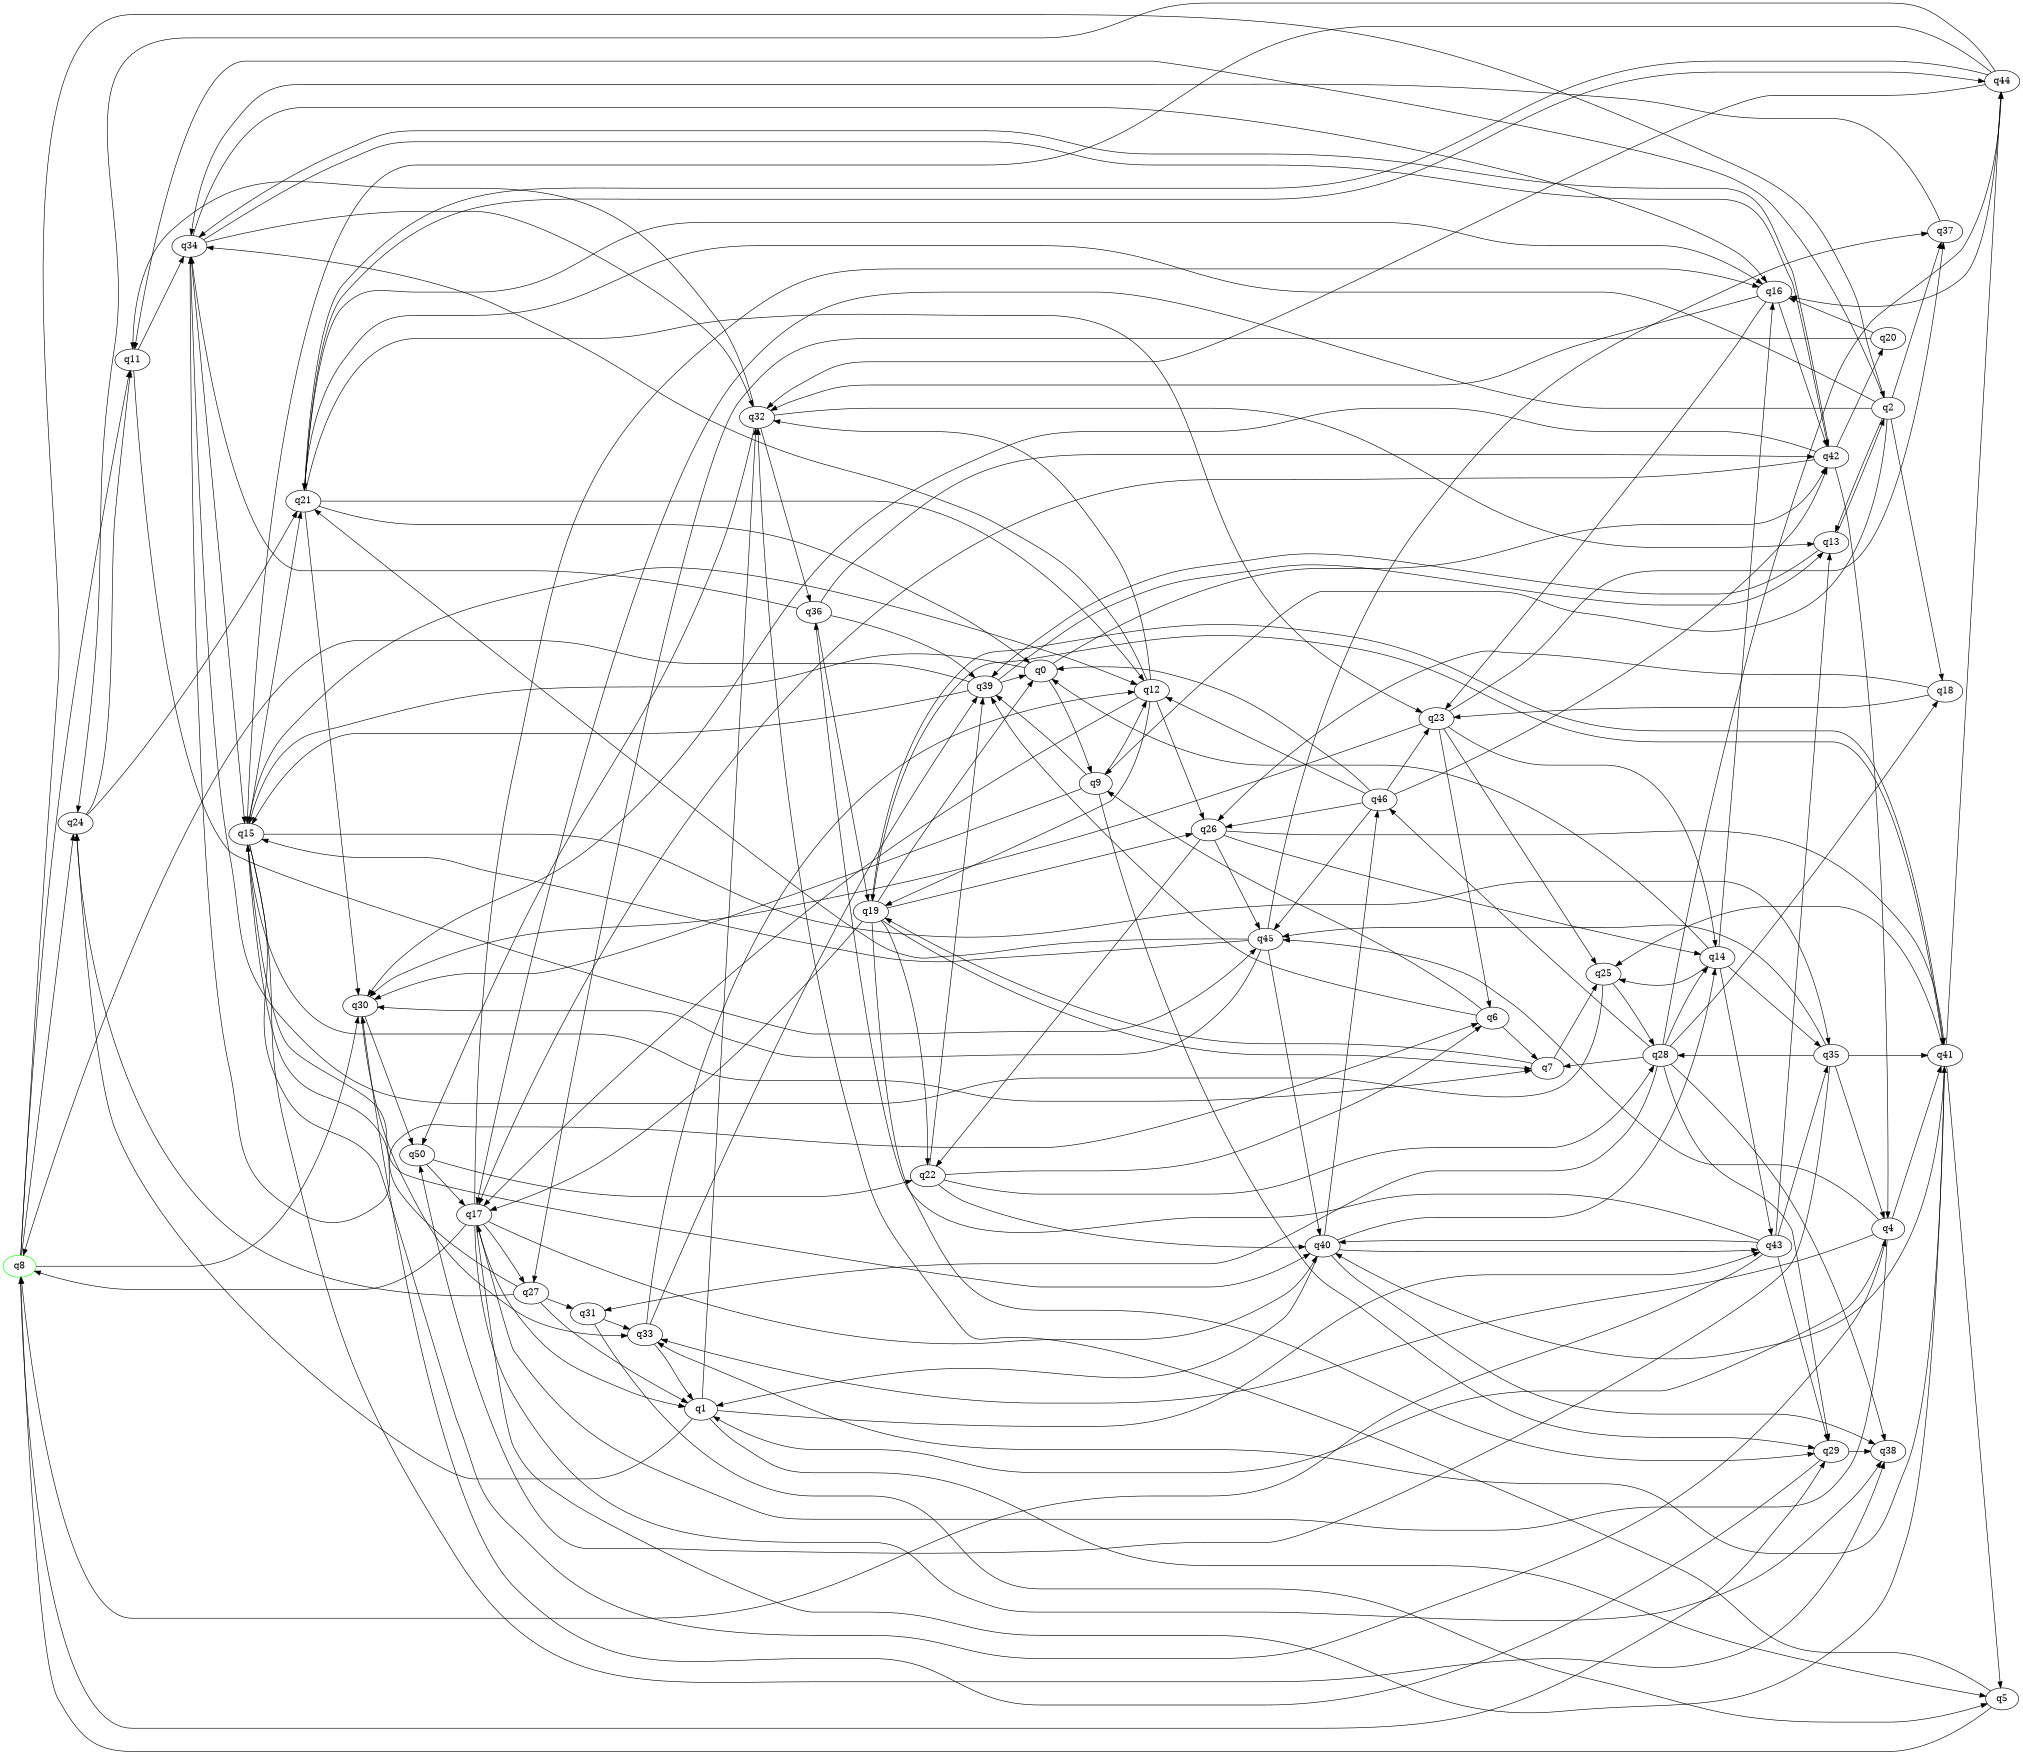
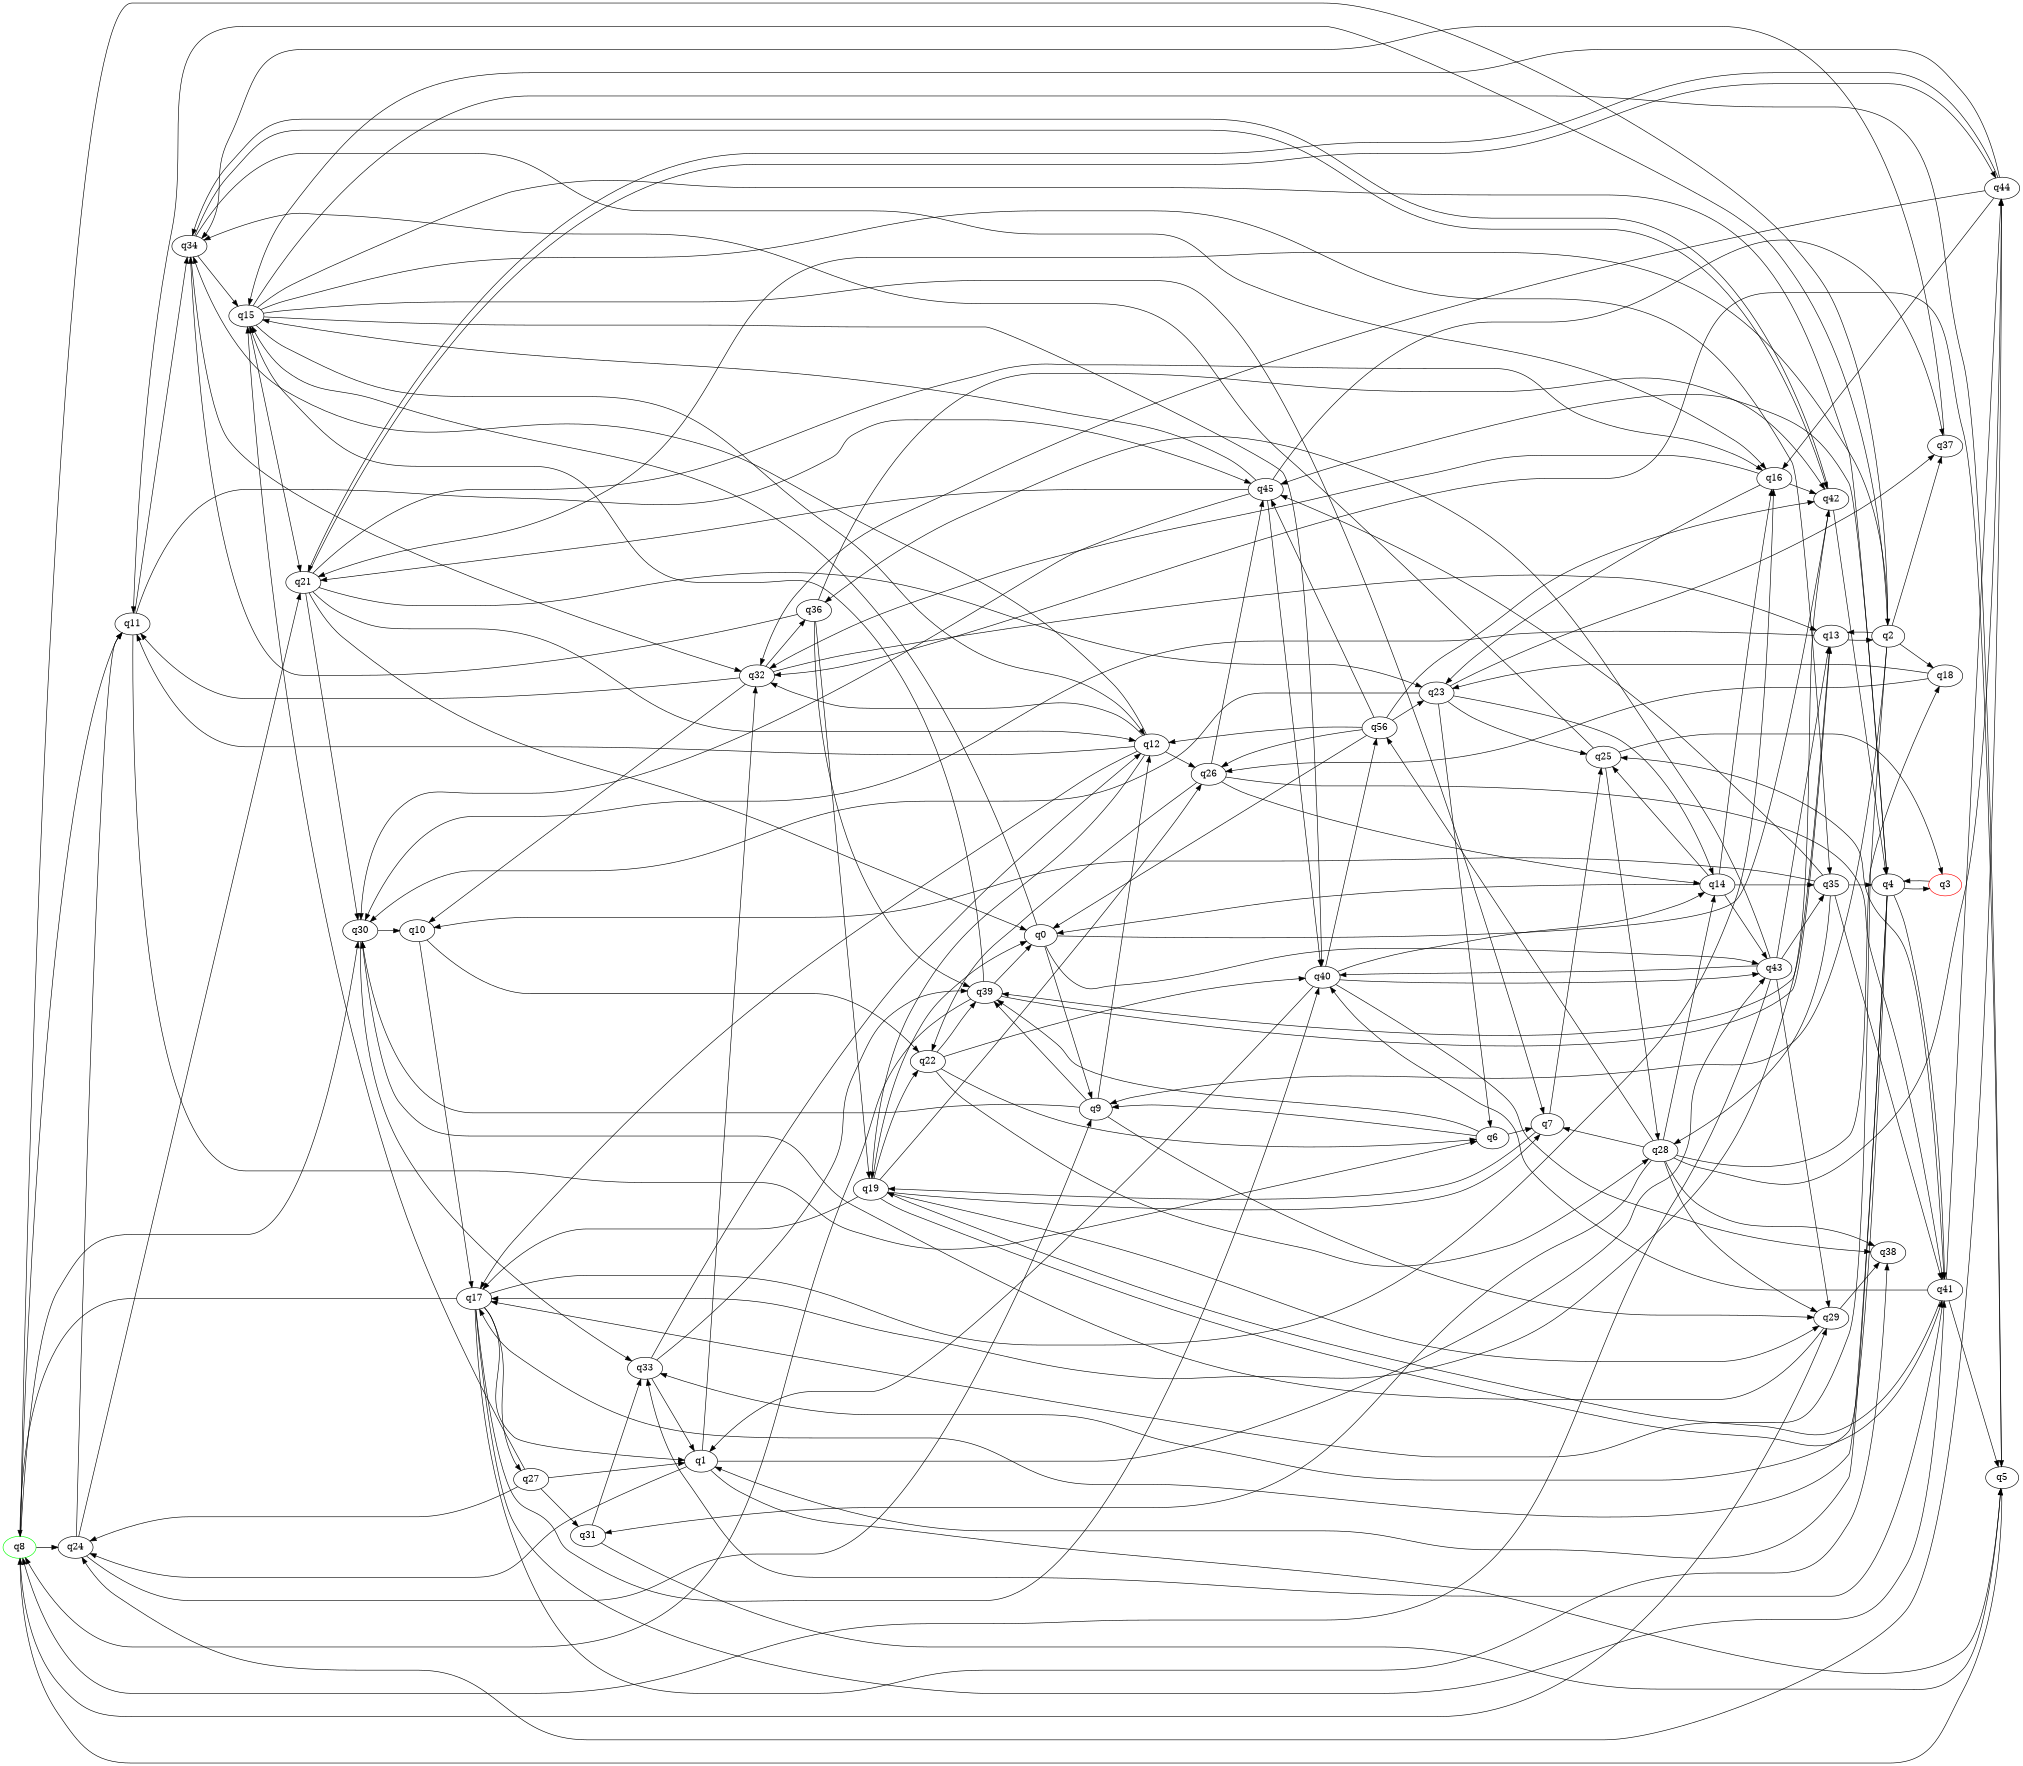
node "q20": removed
edge "q42" -> "q30": now "q13" -> "q30"
edge "q12" -> "q11": added
node "q46": label "q46" -> "q56"
node "q3": added
edge "q0" -> "q43": added
node "q50": label "q50" -> "q10"
edge "q34" -> "q6": now "q11" -> "q6"
edge "q24" -> "q9": added
edge "q15" -> "q38": now "q15" -> "q5"
